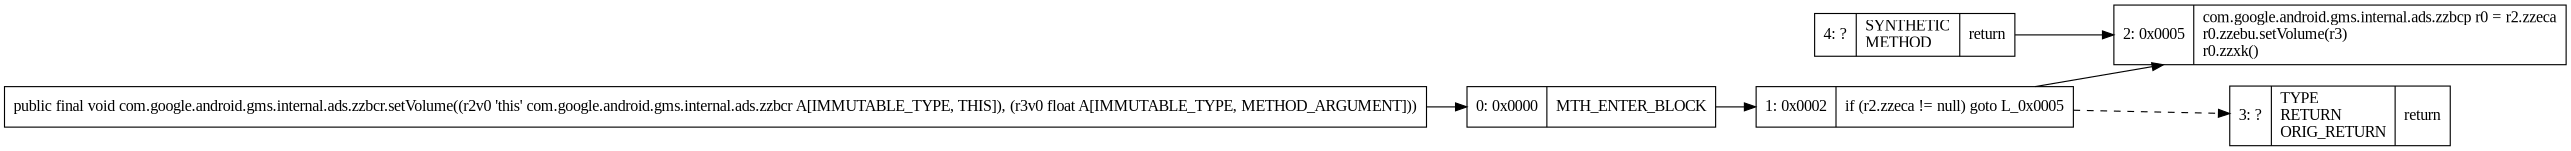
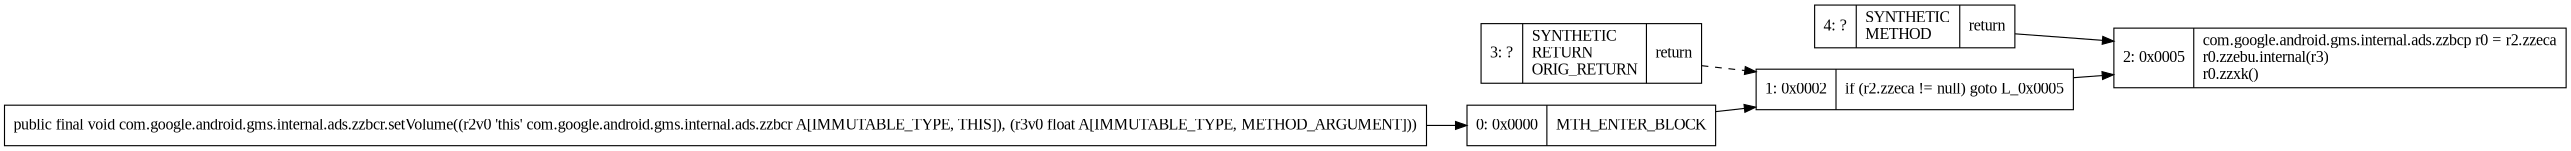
node "2: 0x0005": text "r0.zzebu.setVolume(r3)" -> "r0.zzebu.internal(r3)"
node "3: ?": text "TYPE" -> "SYNTHETIC"
edge "1: 0x0002" -> "3: ?": reversed
